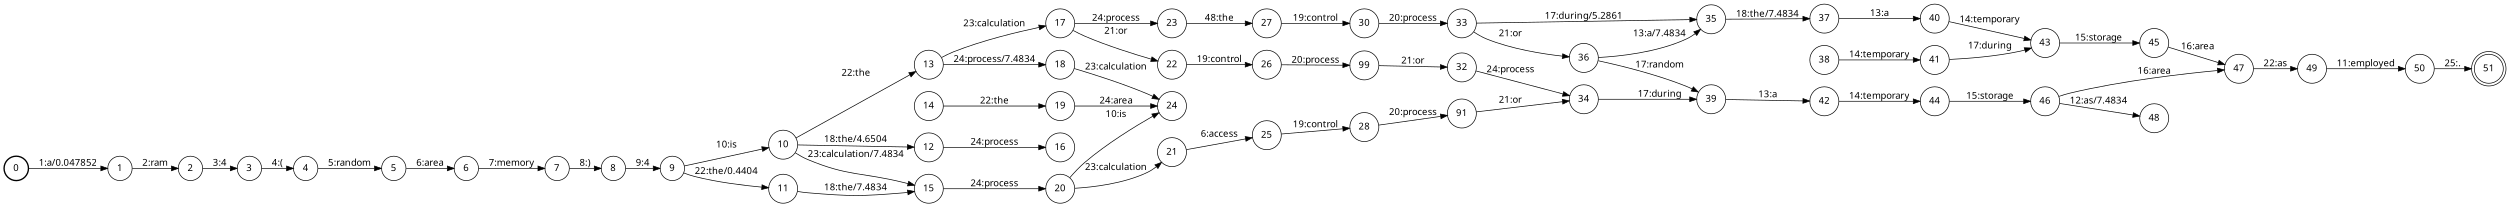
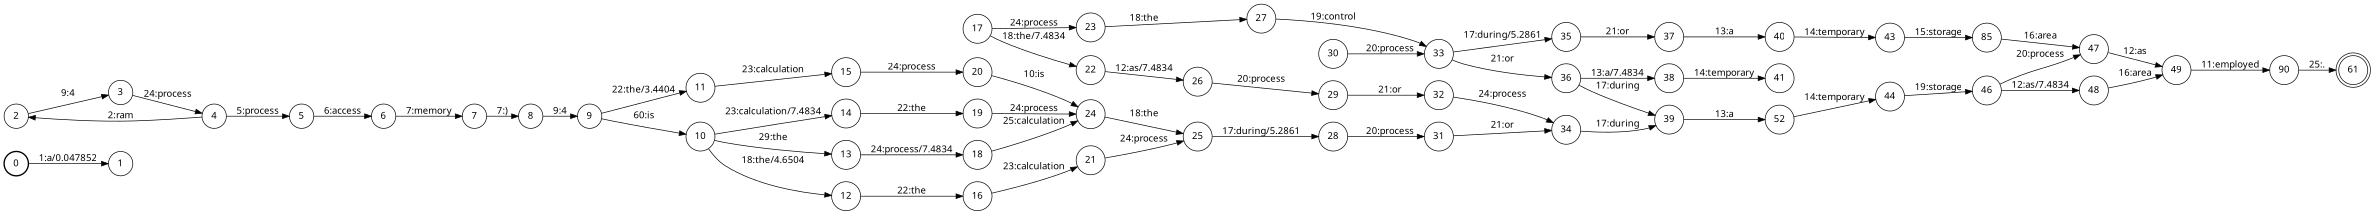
edge "35" -> "37": label "18:the/7.4834" -> "21:or"
edge "23" -> "27": label "48:the" -> "18:the"
edge "27" -> "30": now "27" -> "33"
edge "17" -> "22": label "21:or" -> "18:the/7.4834"
edge "13" -> "17": removed, label "23:calculation"
node "45": label "45" -> "85"
edge "36" -> "35": now "36" -> "38"
edge "41" -> "43": removed, label "17:during"
edge "22" -> "26": label "19:control" -> "12:as/7.4834"
edge "47" -> "49": label "22:as" -> "12:as"
node "99": label "99" -> "29"
edge "36" -> "39": label "17:random" -> "17:during"
edge "18" -> "24": label "23:calculation" -> "25:calculation"
node "50": label "50" -> "90"
node "51": label "51" -> "61"
edge "46" -> "47": label "16:area" -> "20:process"
edge "10" -> "13": label "22:the" -> "29:the"
edge "48" -> "49": added, label "16:area"
edge "44" -> "46": label "15:storage" -> "19:storage"
edge "19" -> "24": label "24:area" -> "24:process"
node "42": label "42" -> "52"
node "91": label "91" -> "31"
edge "24" -> "25": added, label "18:the"
edge "25" -> "28": label "19:control" -> "17:during/5.2861"
edge "21" -> "25": label "6:access" -> "24:process"
edge "12" -> "16": label "24:process" -> "22:the"
edge "9" -> "10": label "10:is" -> "60:is"
edge "2" -> "3": label "3:4" -> "9:4"
edge "3" -> "4": label "4:(" -> "24:process"
edge "4" -> "5": label "5:random" -> "5:process"
edge "5" -> "6": label "6:area" -> "6:access"
edge "7" -> "8": label "8:)" -> "7:)"
edge "1" -> "2": now "4" -> "2"
edge "9" -> "11": label "22:the/0.4404" -> "22:the/3.4404"
edge "10" -> "15": now "10" -> "14"
edge "20" -> "21": now "16" -> "21"
edge "11" -> "15": label "18:the/7.4834" -> "23:calculation"
